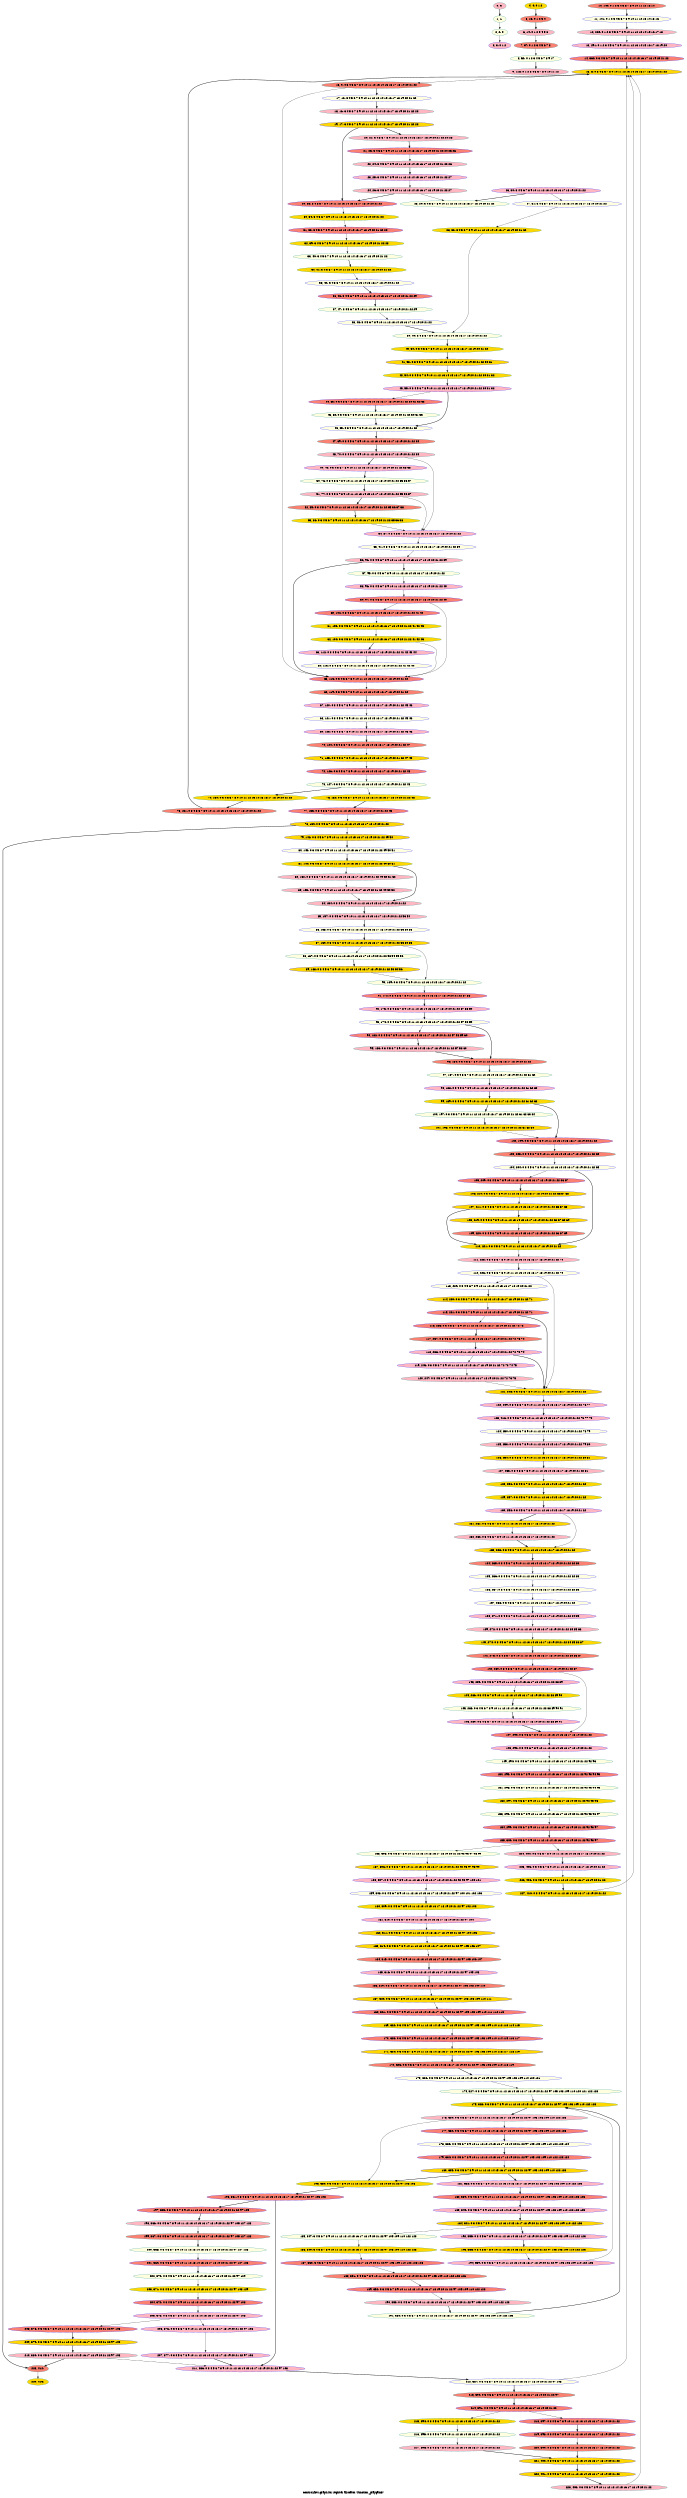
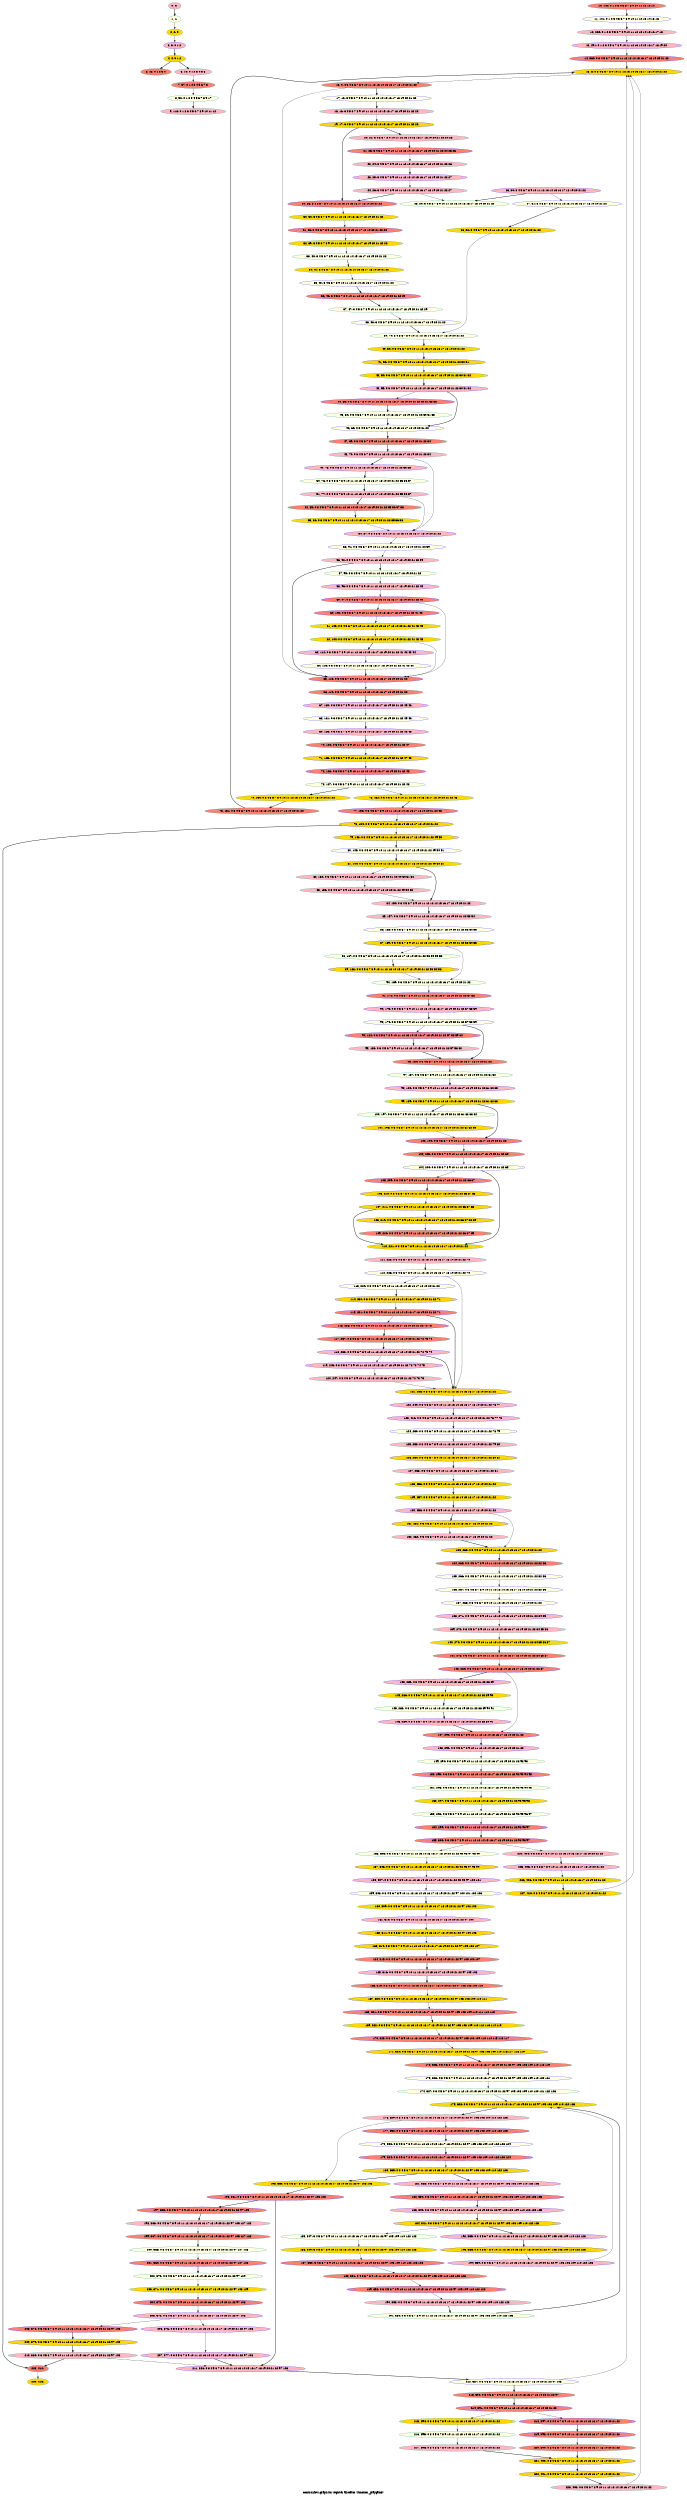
edge "5, 13: 0 1 2 3 4" -> "6, 14: 0 1 2 3 4 5 6": now "4, 4: 0 1 2" -> "6, 14: 0 1 2 3 4 5 6"
node "2, 2: 0": fillcolor lightyellow -> gold
edge "3, 3: 0 1 2" -> "4, 4: 0 1 2": added
edge "27, 31: 3 4 5 6 7 8 9 10 11 12 13 14 15 16 17 18 19 20 21 22" -> "28, 32: 3 4 5 6 7 8 9 10 11 12 13 14 15 16 17 18 19 20 21 22": style solid -> bold
node "39, 49: 3 4 5 6 7 8 9 10 11 12 13 14 15 16 17 18 19 20 21 22": label "39, 49: 3 4 5 6 7 8 9 10 11 12 13 14 15 16 17 18 19 20 21 22" -> "39, 79: 3 4 5 6 7 8 9 10 11 12 13 14 15 16 17 18 19 20 21 22"
